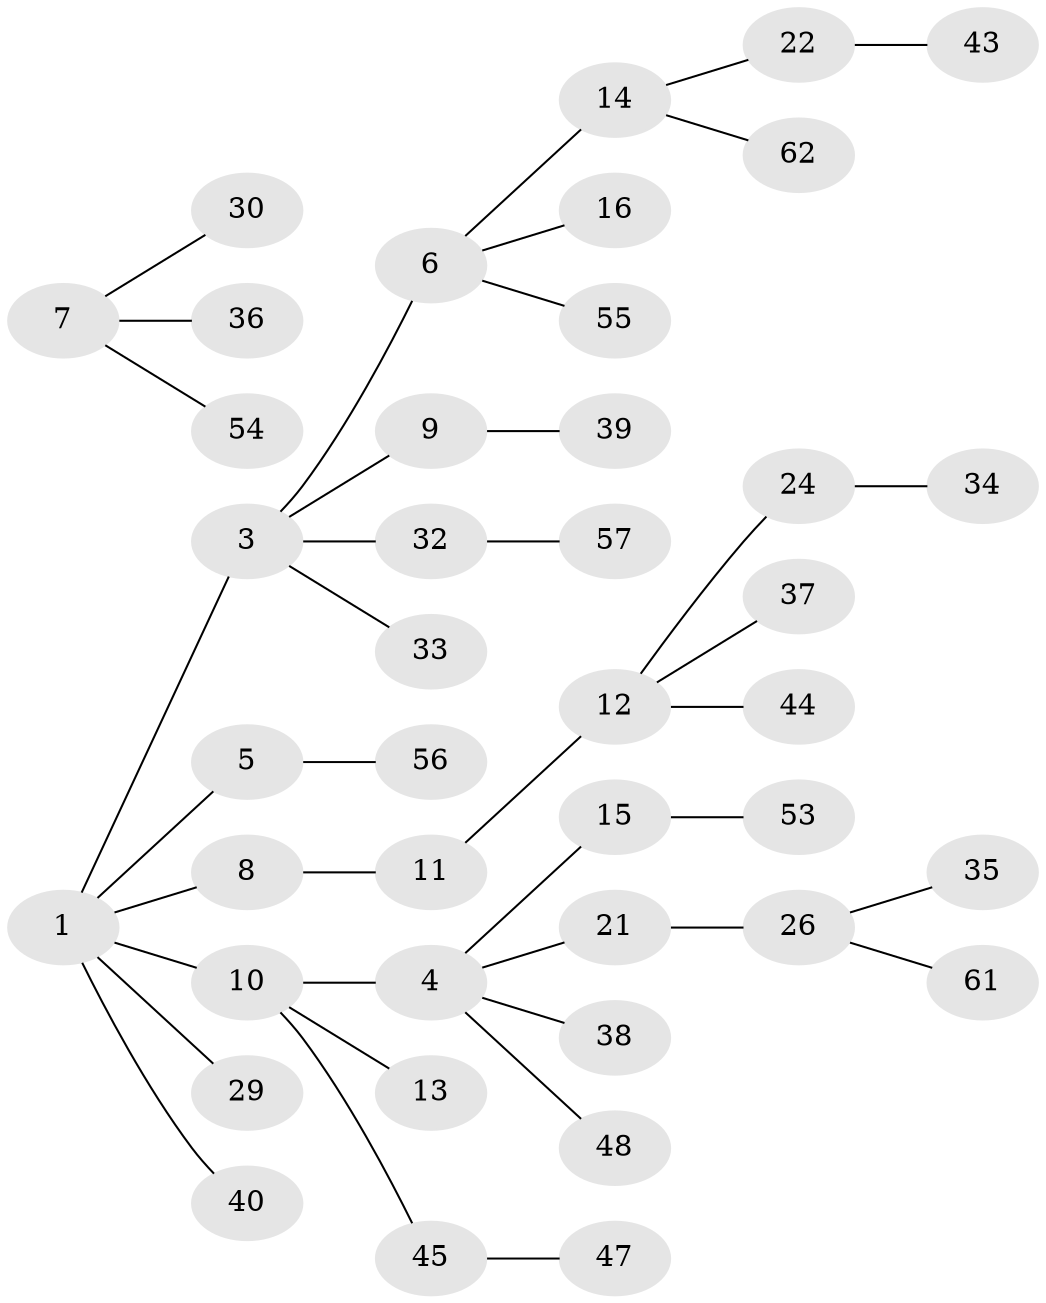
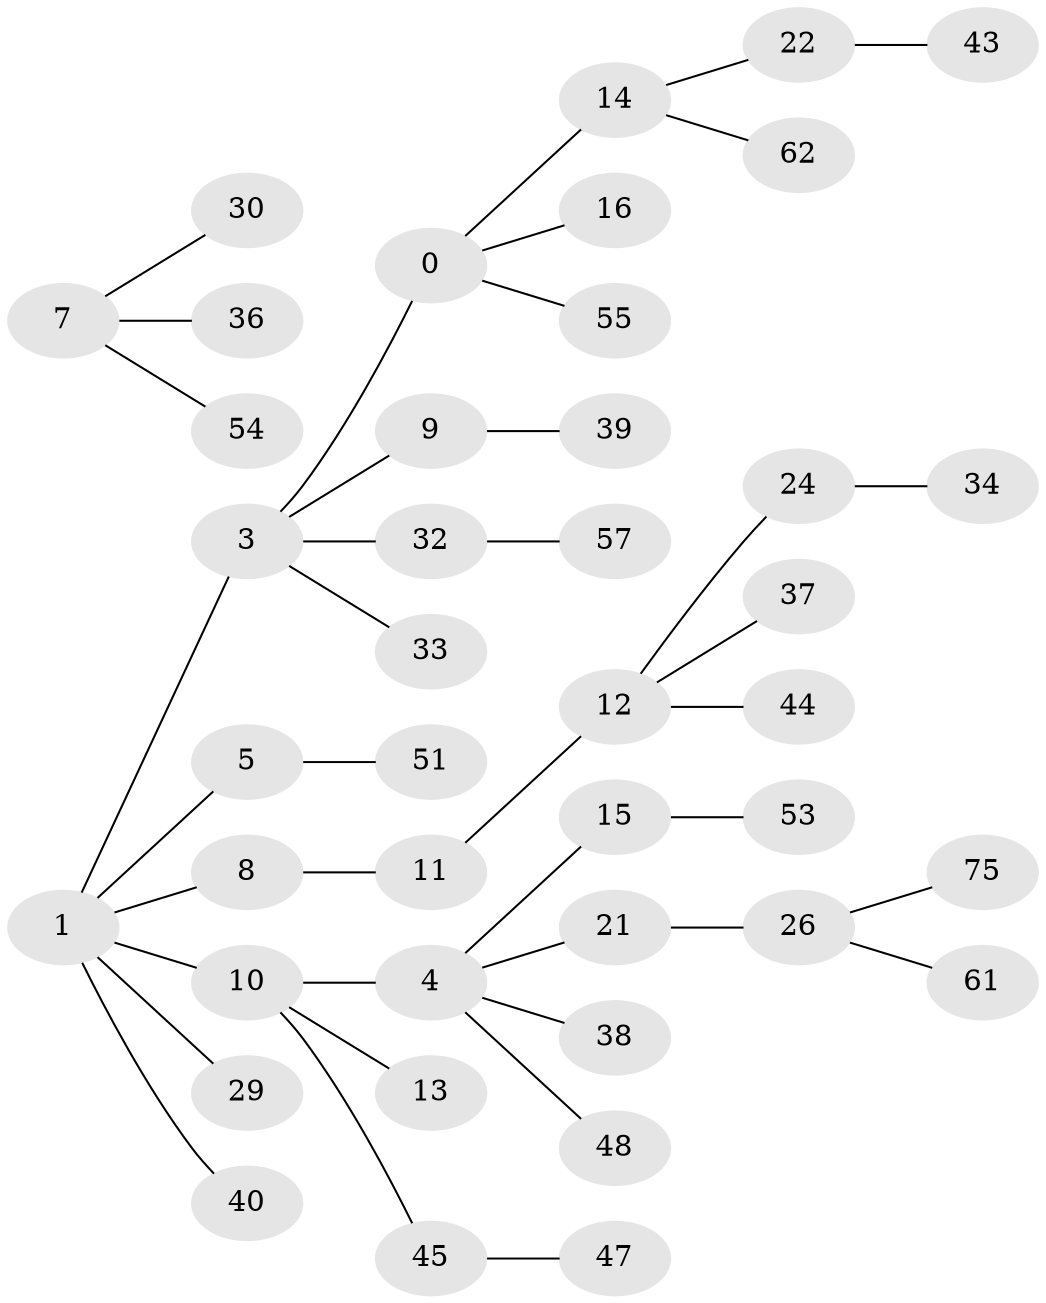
node "6": label "6" -> "0"
node "56": label "56" -> "51"
node "35": label "35" -> "75"
